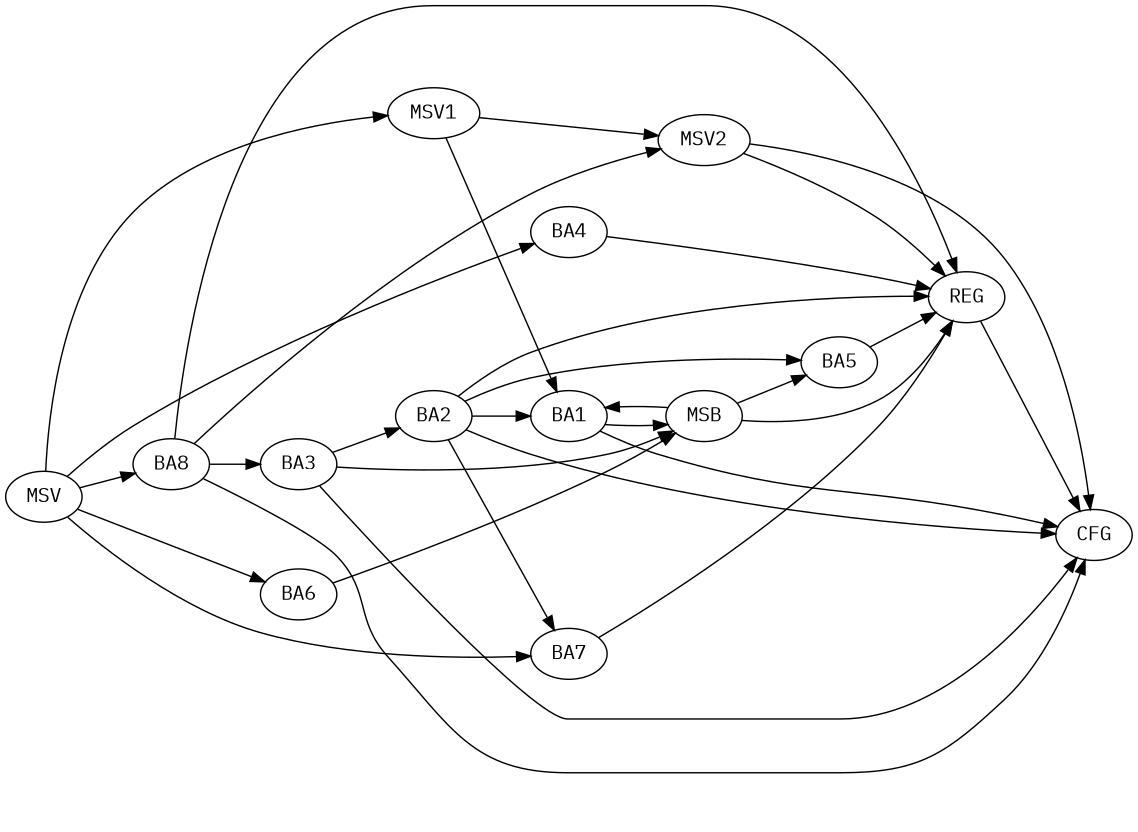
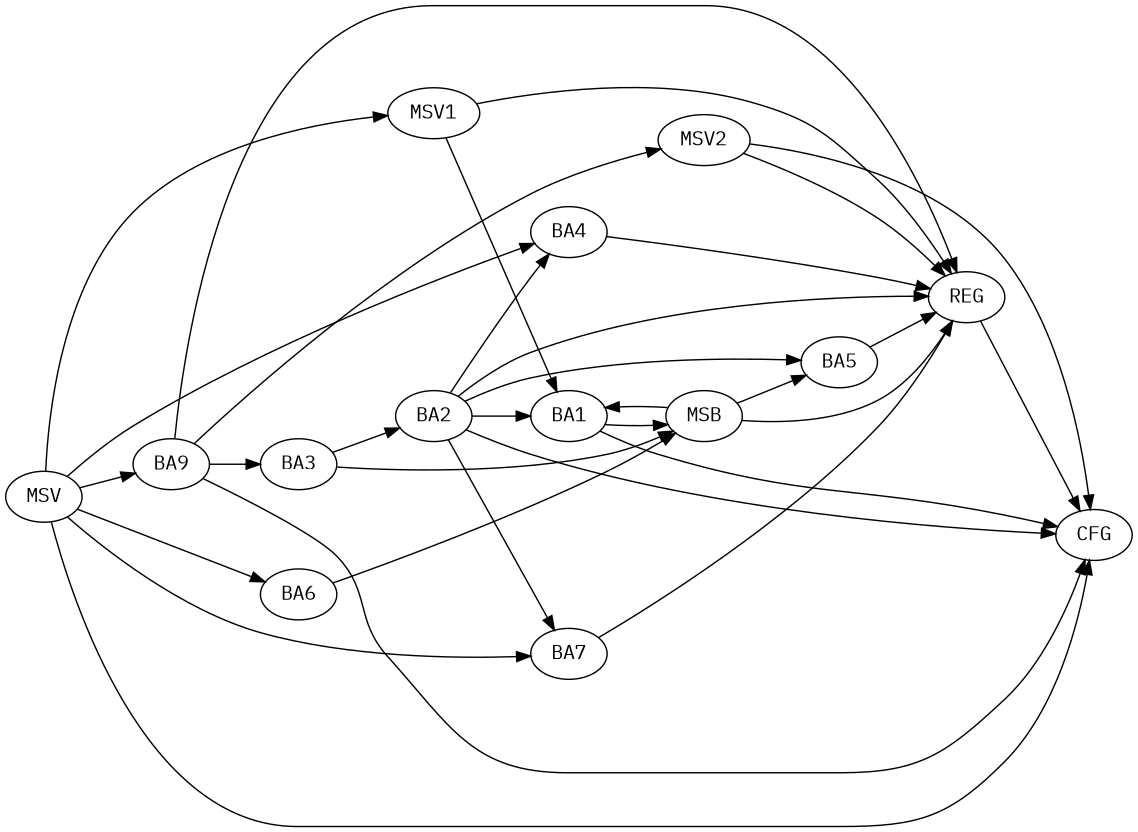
edge "MSV1" -> "MSV2": now "MSV1" -> "REG"
edge "BA2" -> "BA4": added
node "BA8": label "BA8" -> "BA9"
edge "BA3" -> "CFG": now "MSV" -> "CFG"
